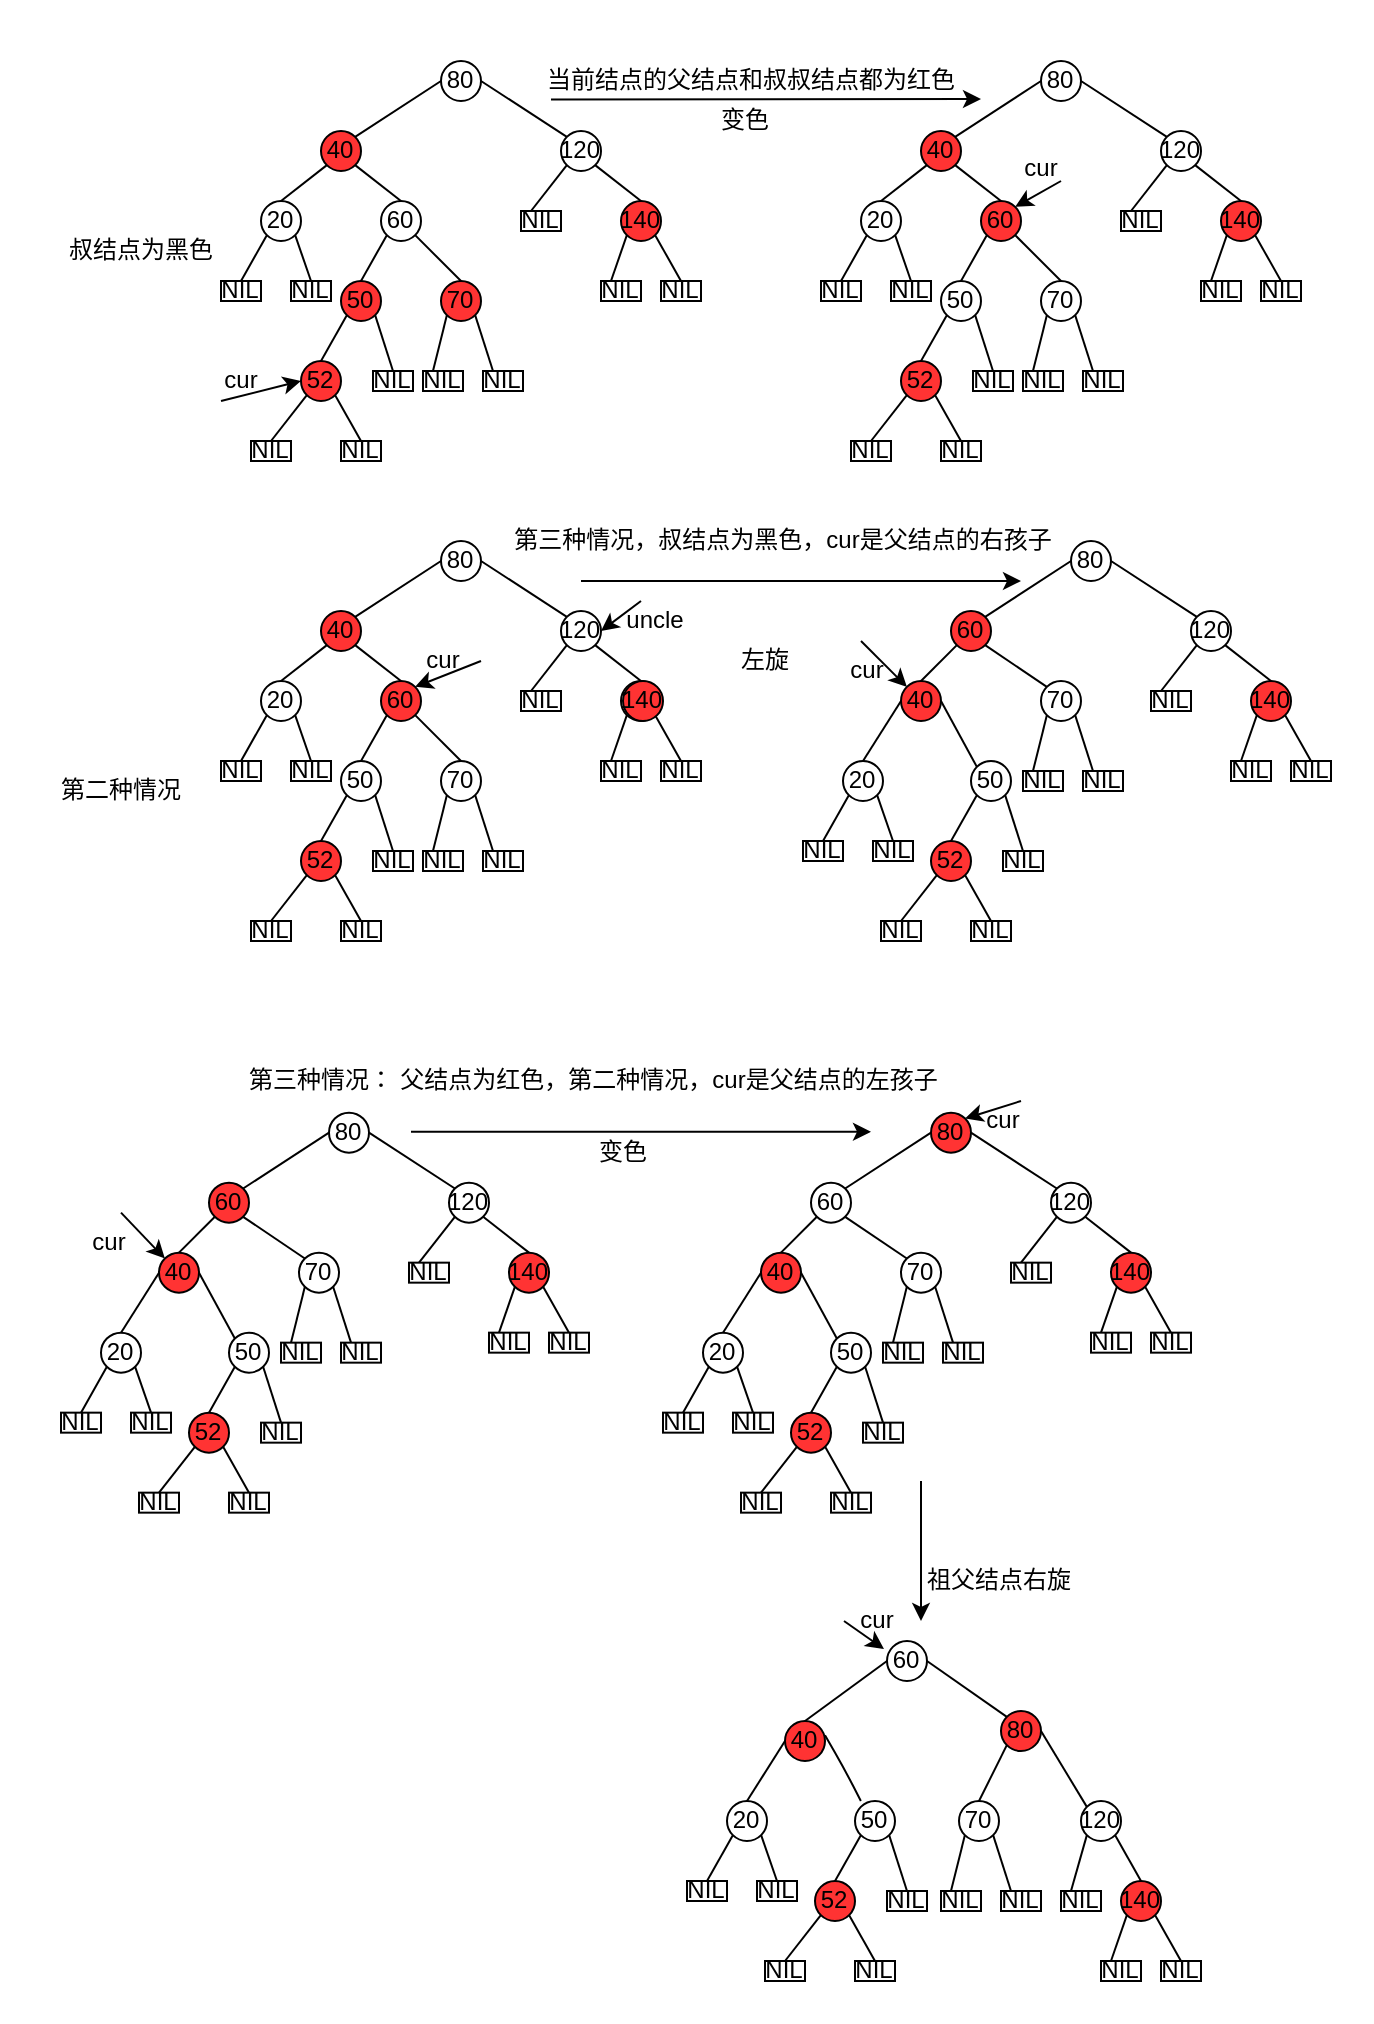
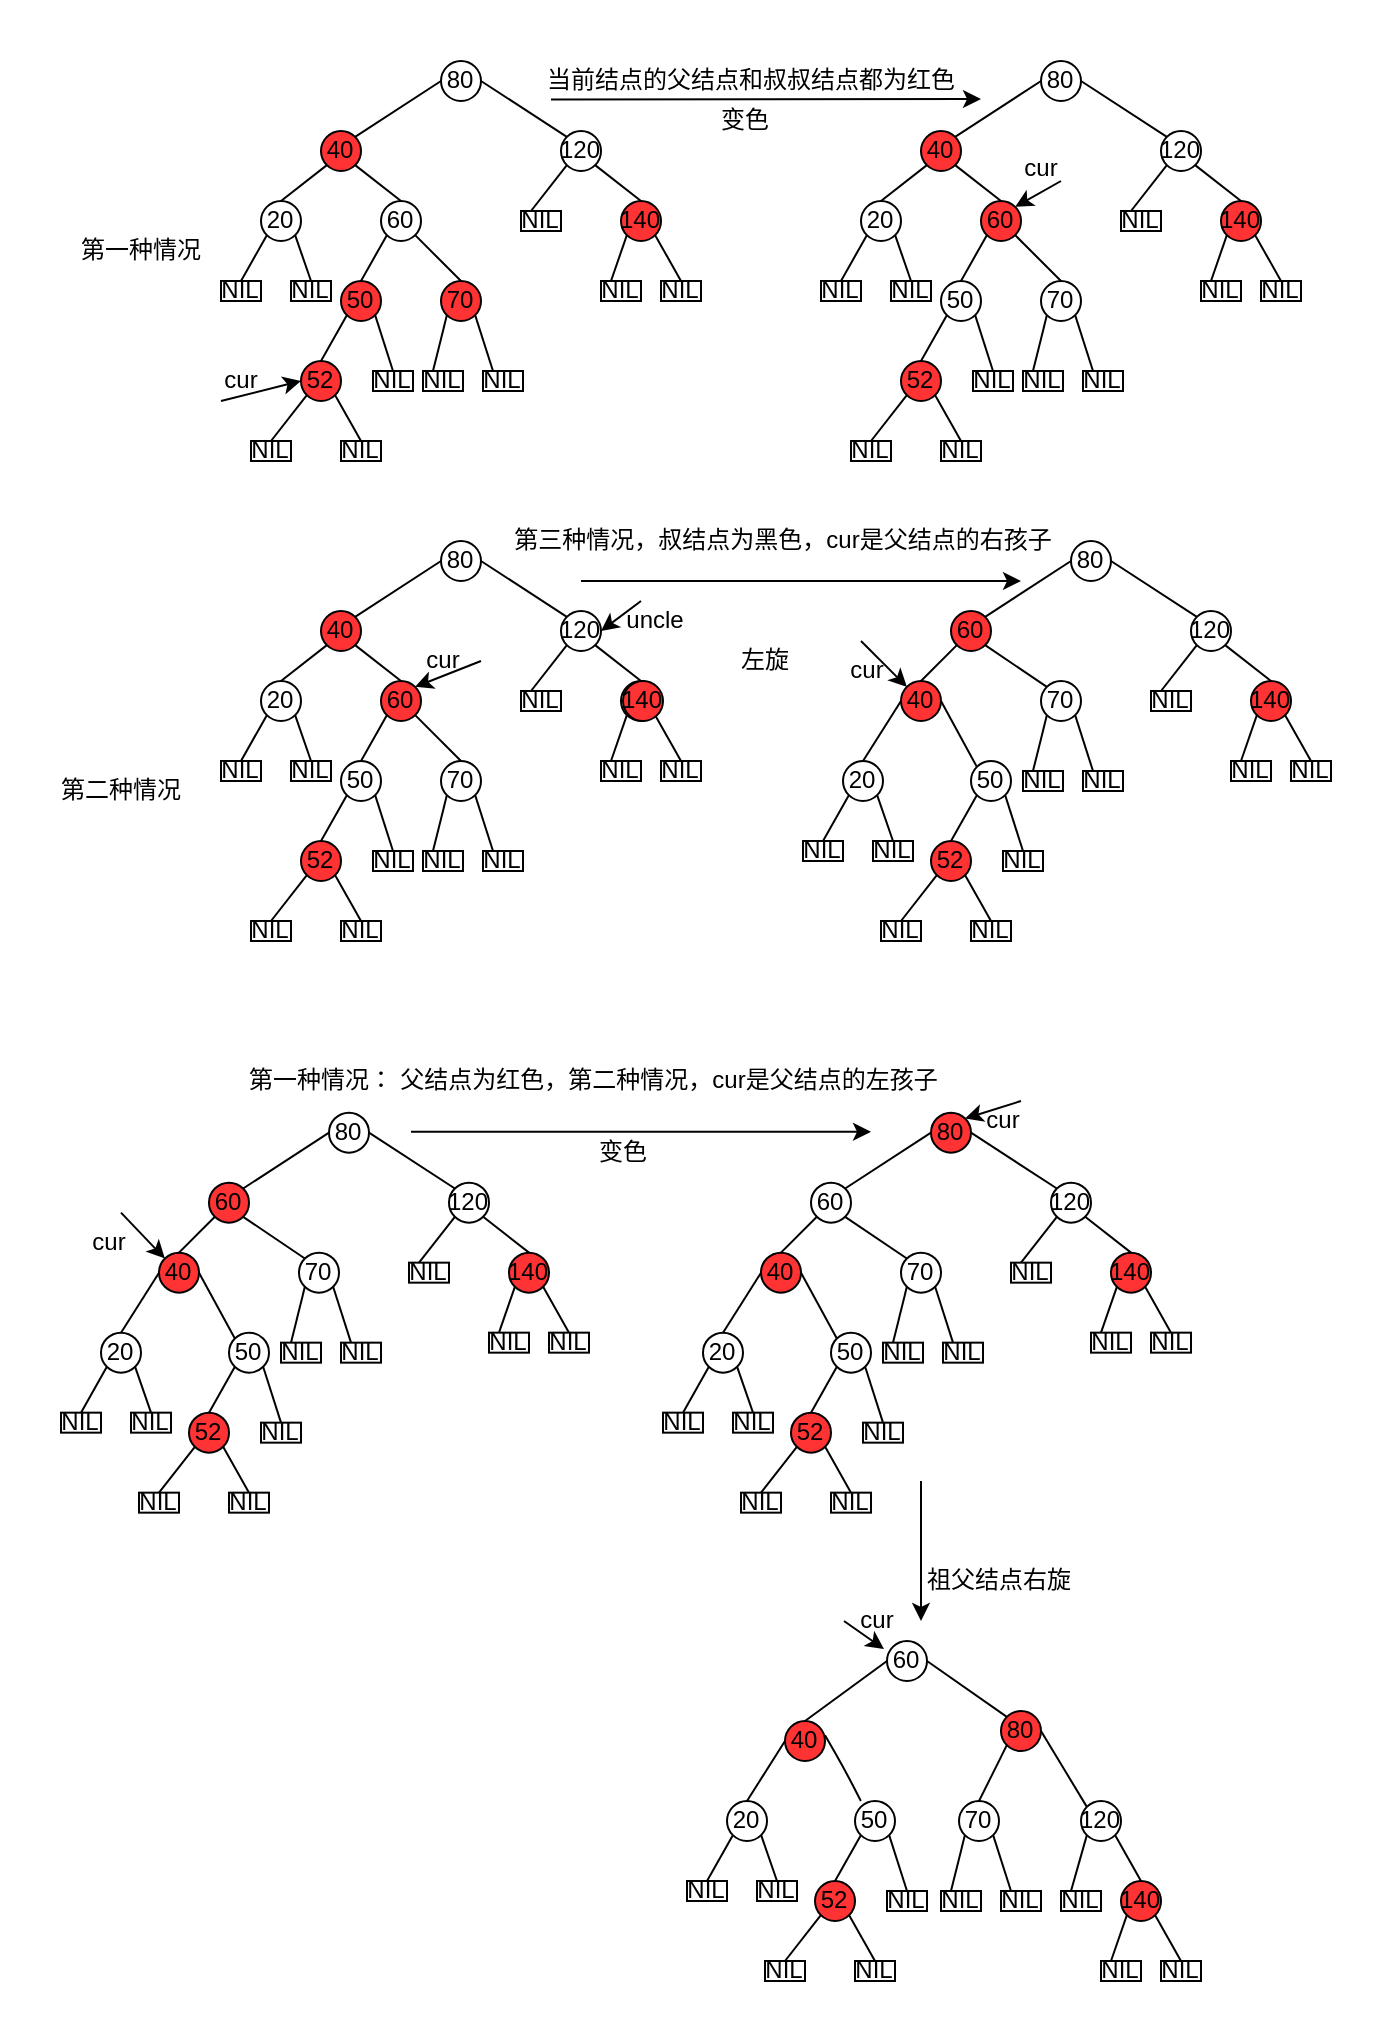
node "叔结点为黑色": label "叔结点为黑色" -> "第一种情况"
node "第三种情况：": label "第三种情况：" -> "第一种情况："
